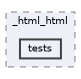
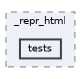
cluster "_html_html": label "_html_html" -> "_repr_html"
